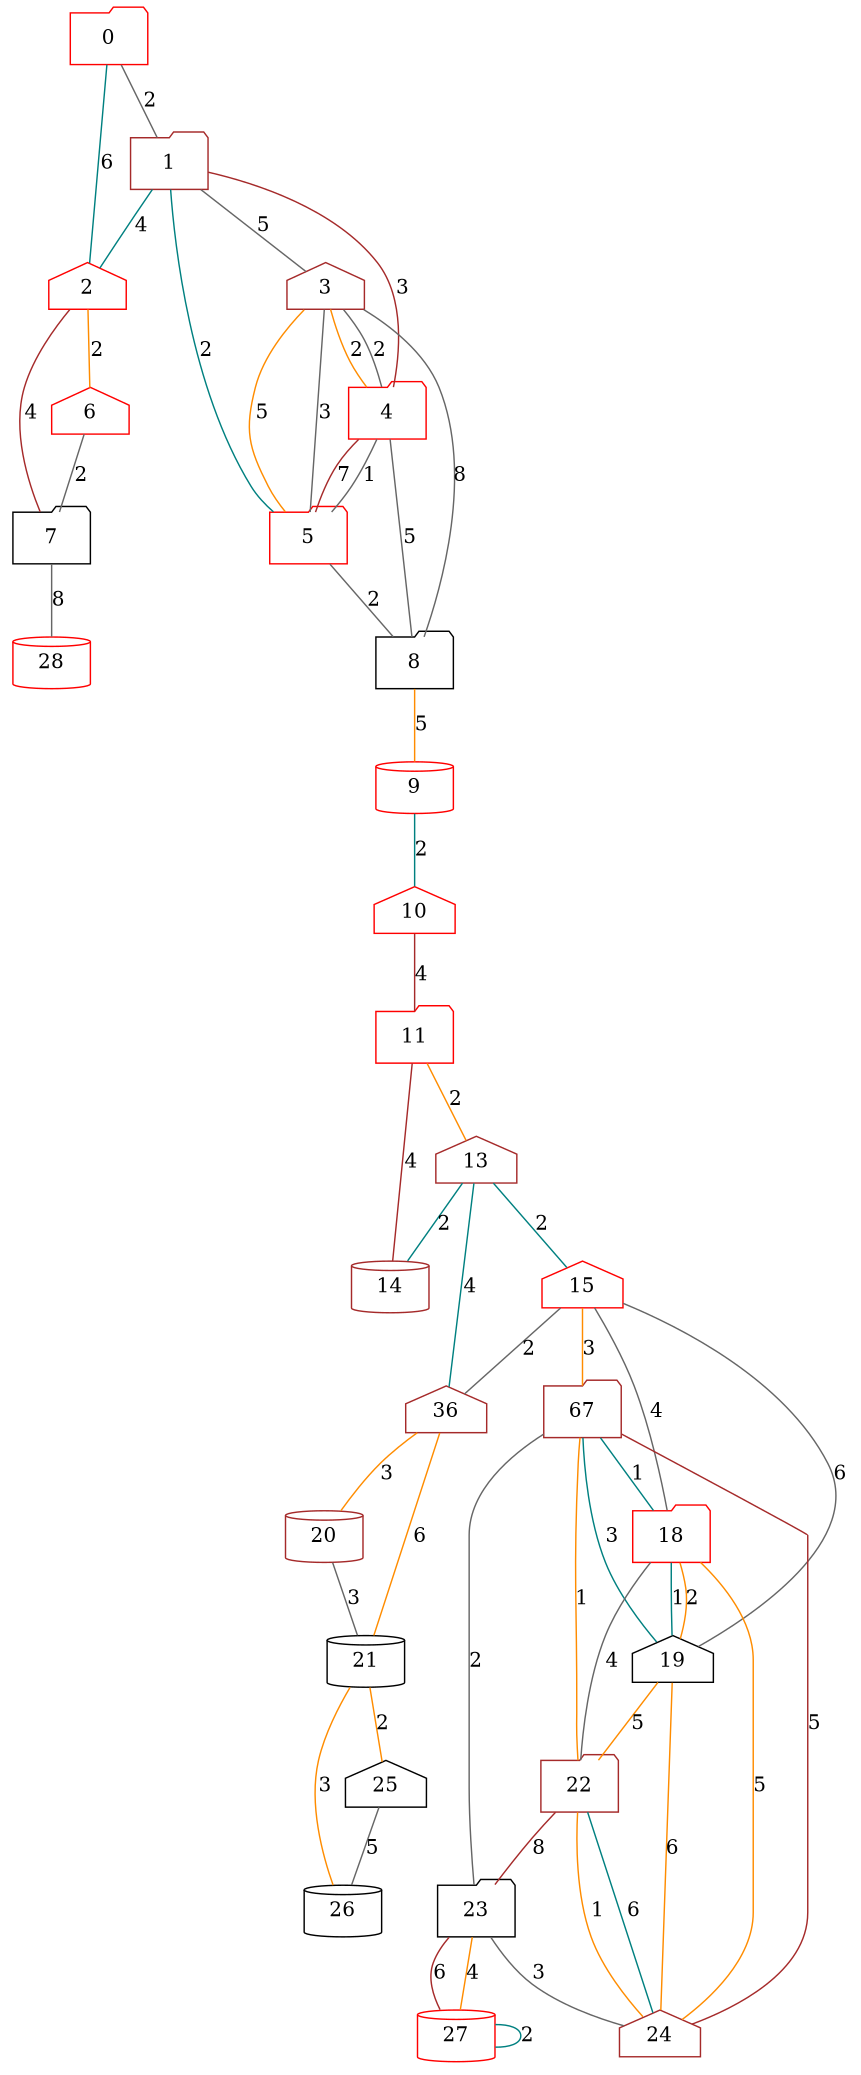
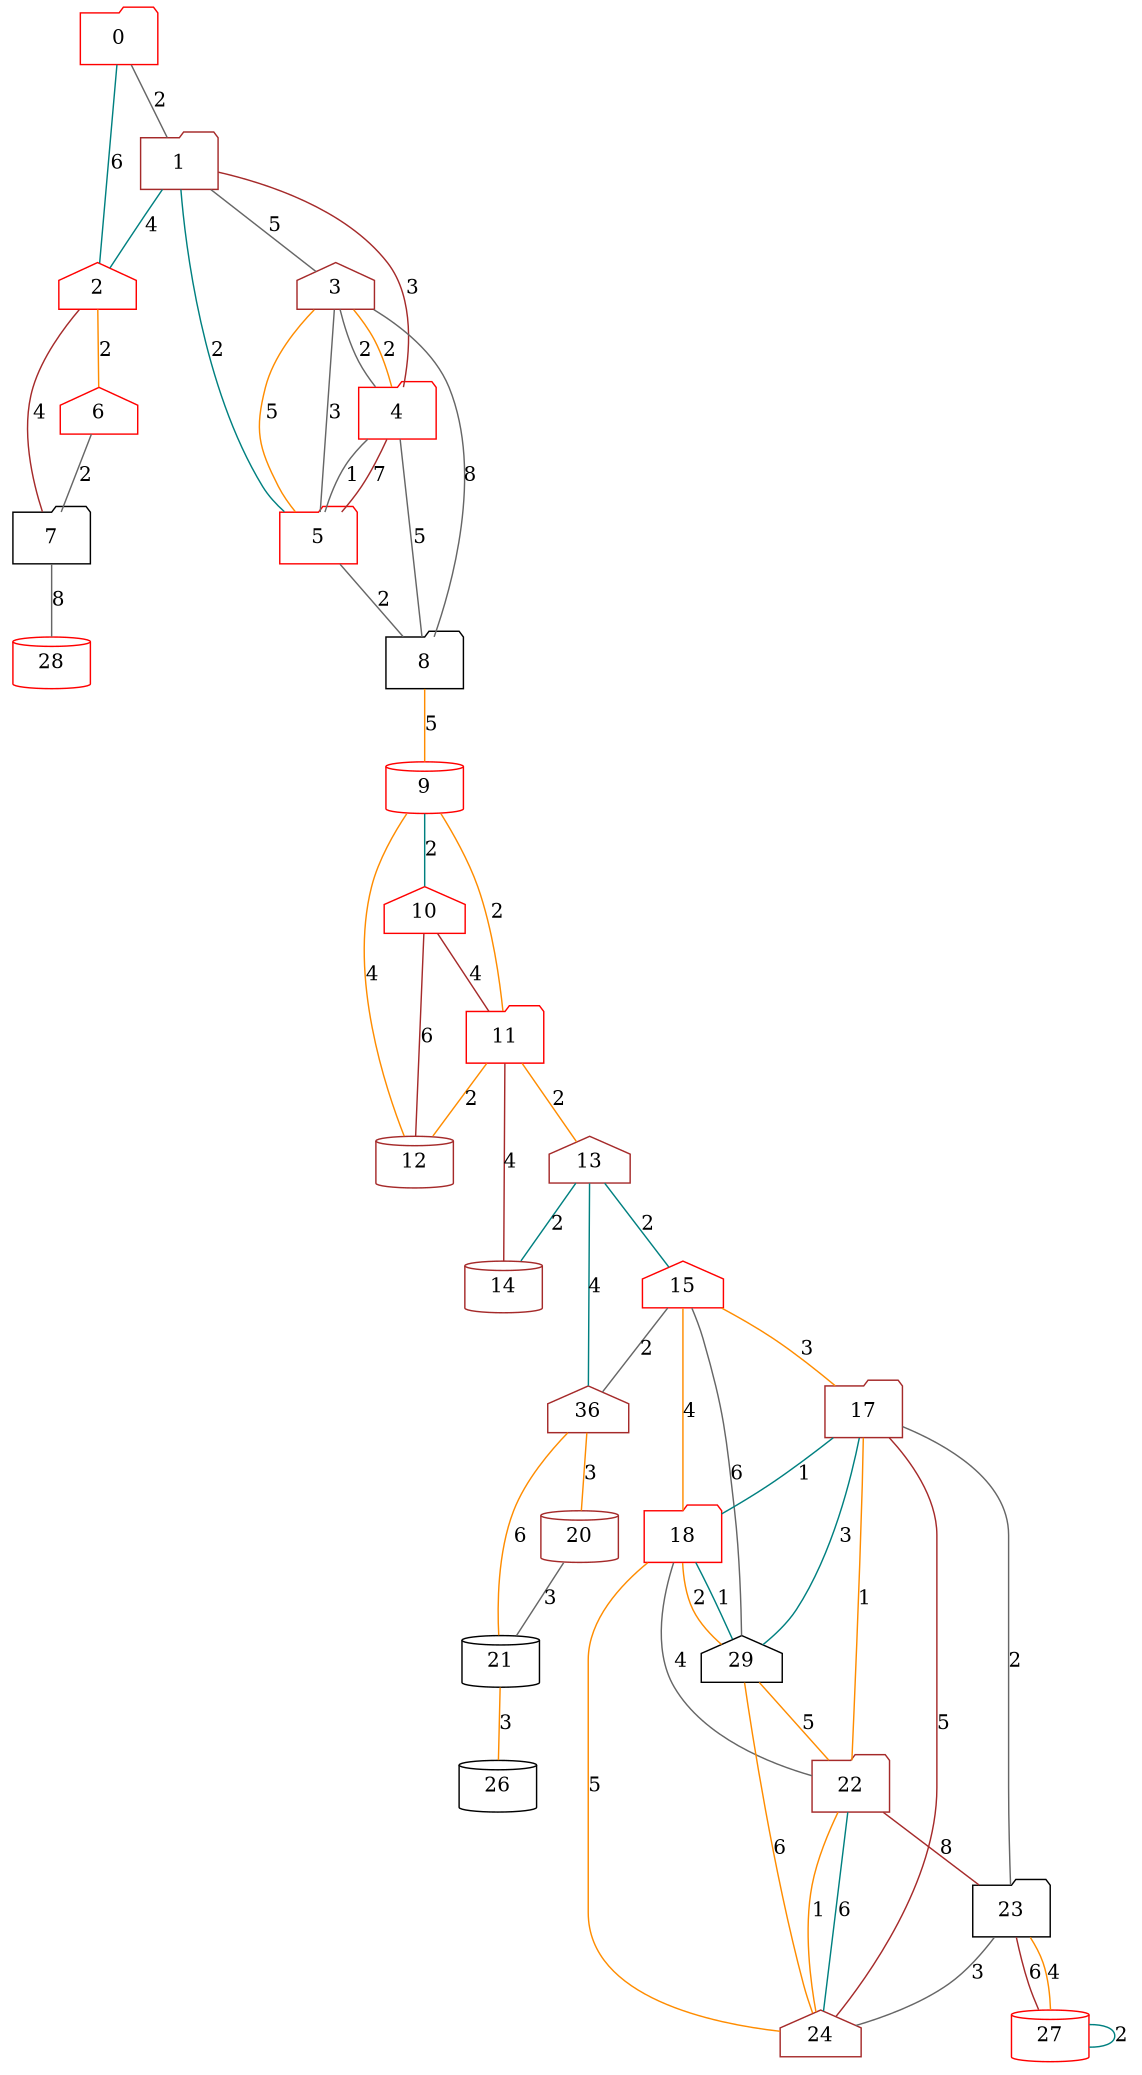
edge "9" -- "11": added, label "2"
node "12": added
edge "15" -- "18": color gray40 -> darkorange
node "67": label "67" -> "17"
node "19": label "19" -> "29"
node "25": removed
